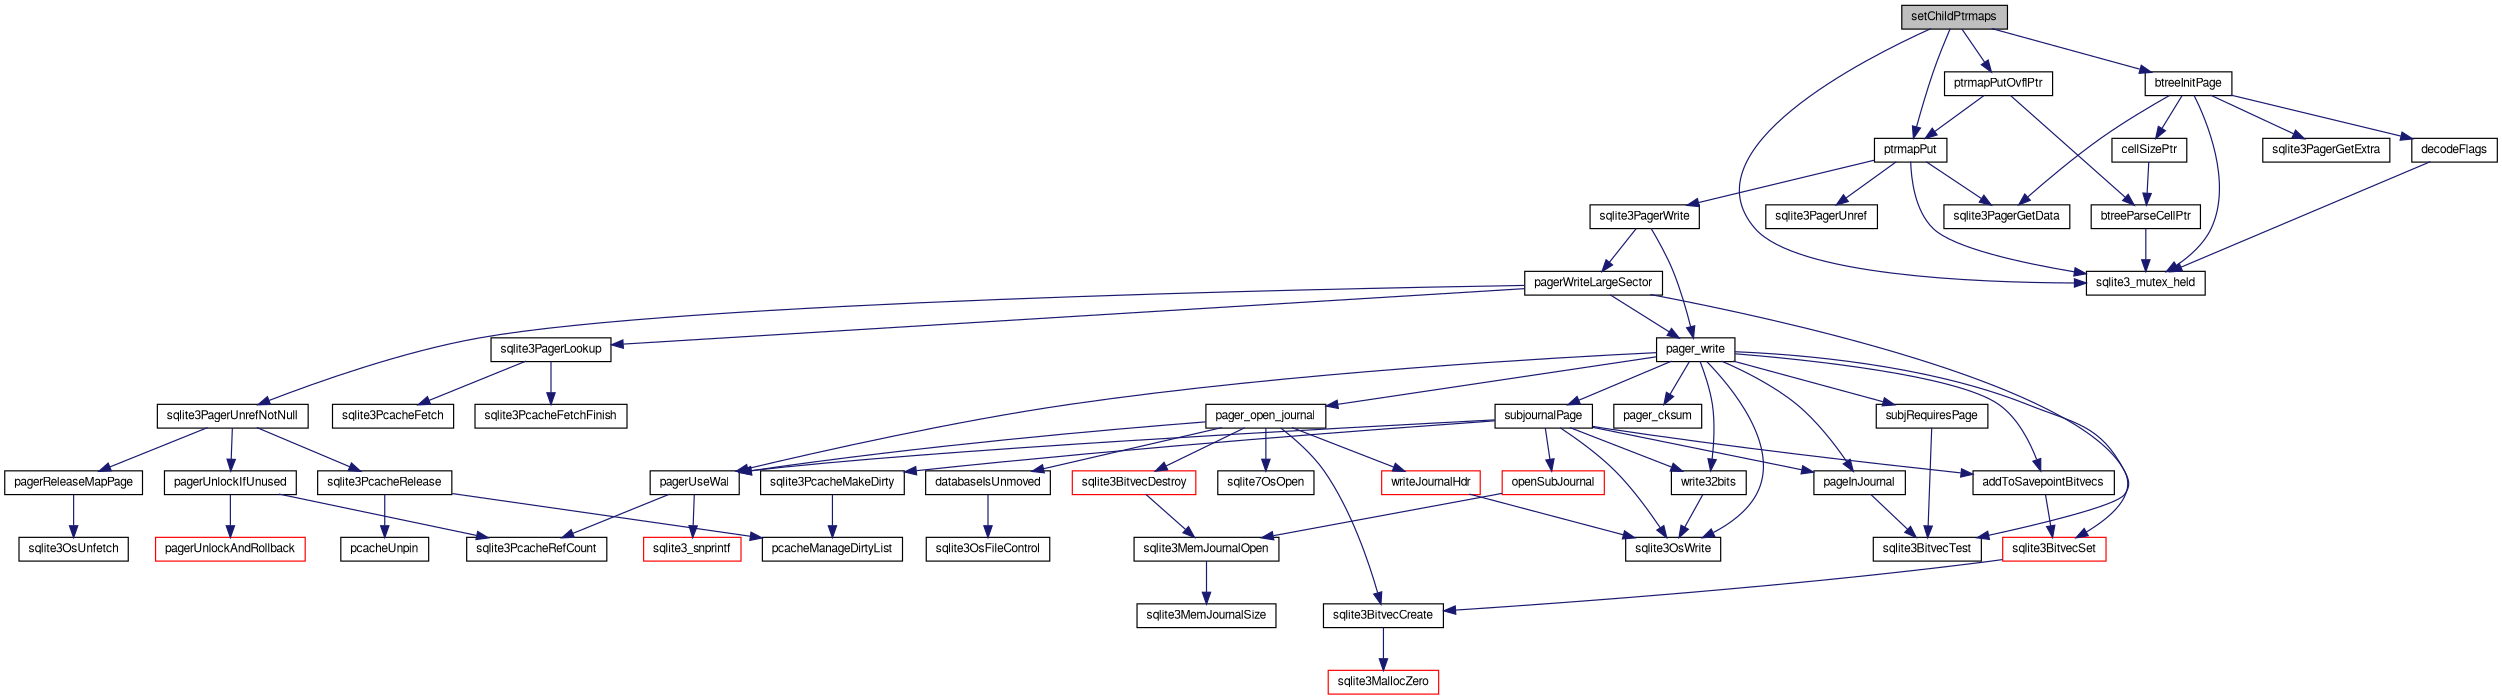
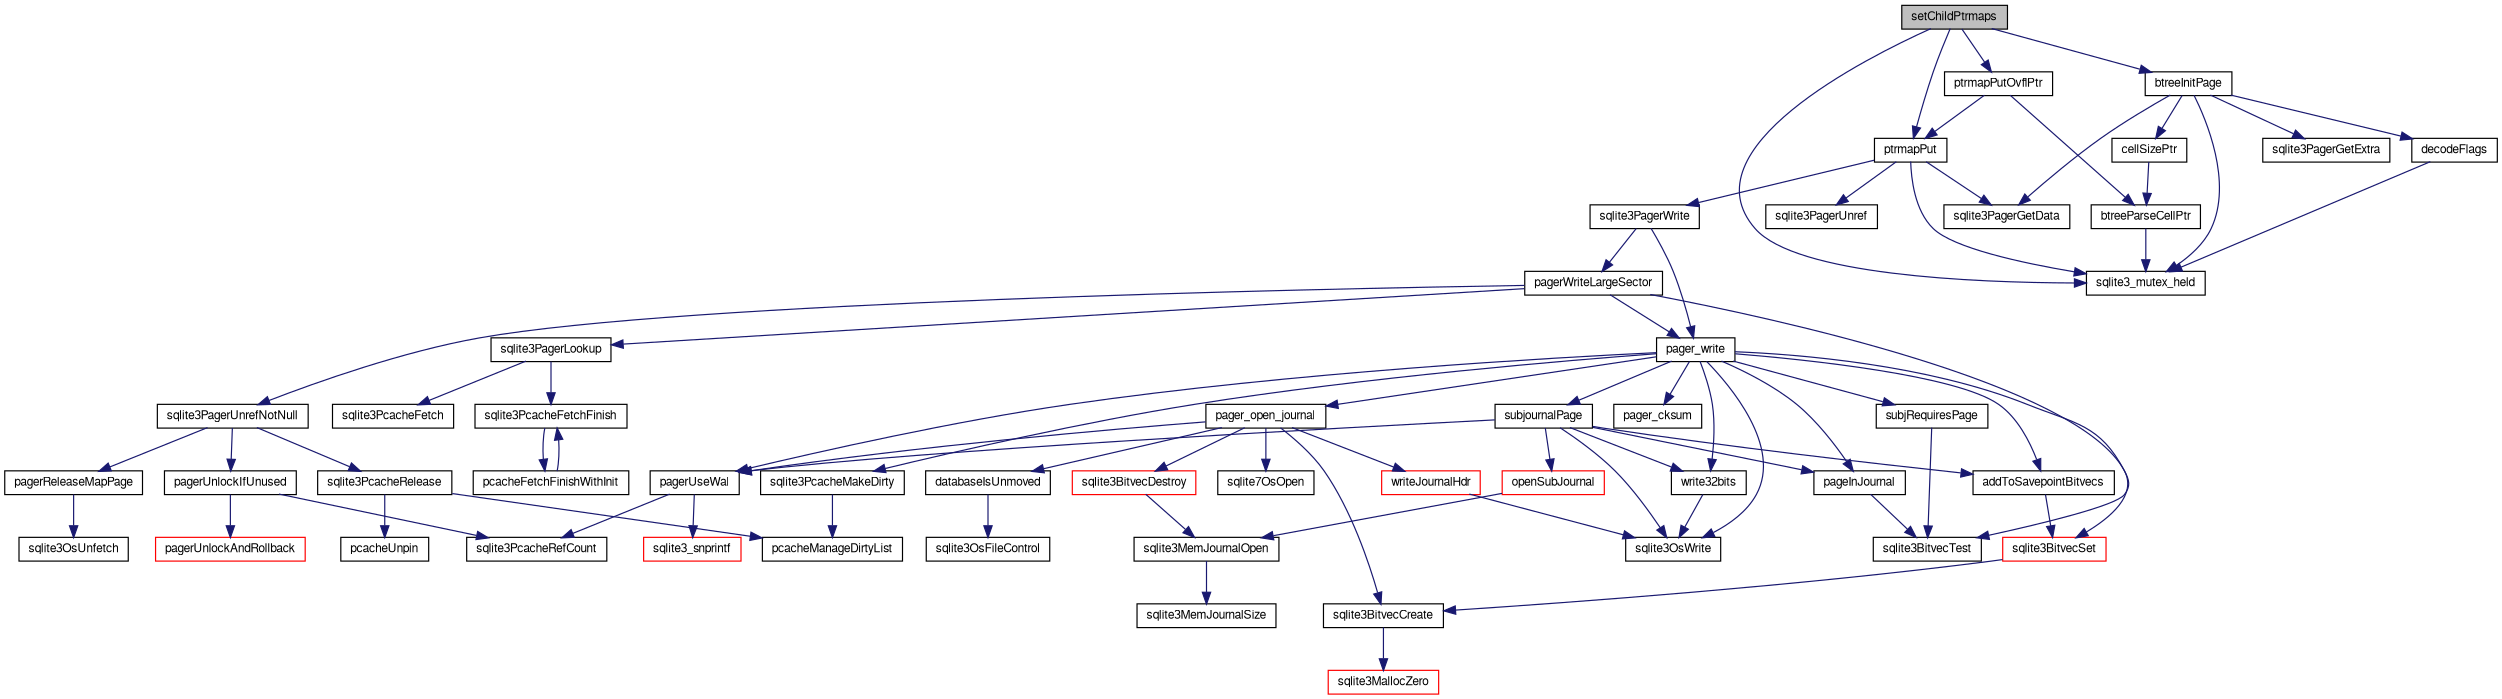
edge "subjournalPage" -> "sqlite3PcacheMakeDirty": now "pager_write" -> "sqlite3PcacheMakeDirty"
node "pcacheFetchFinishWithInit": added
